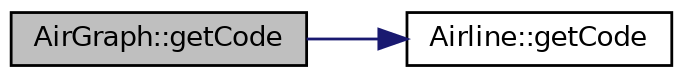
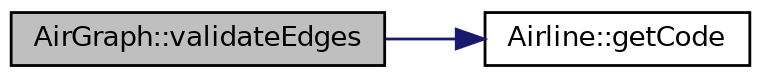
node "AirGraph::getCode": label "AirGraph::getCode" -> "AirGraph::validateEdges"
